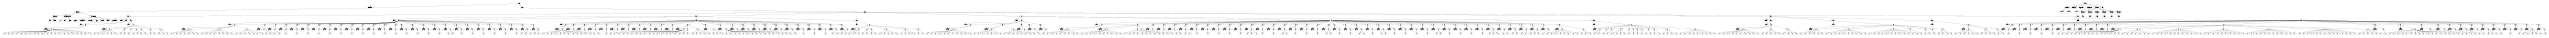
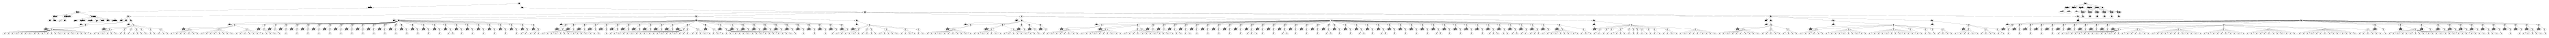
node "rights": removed
